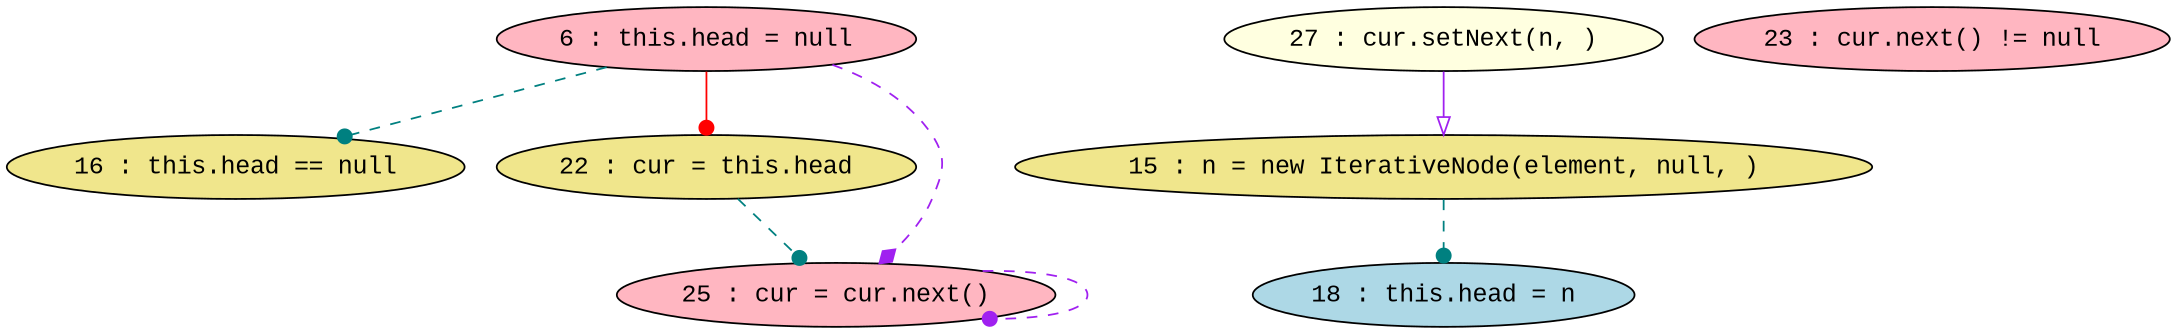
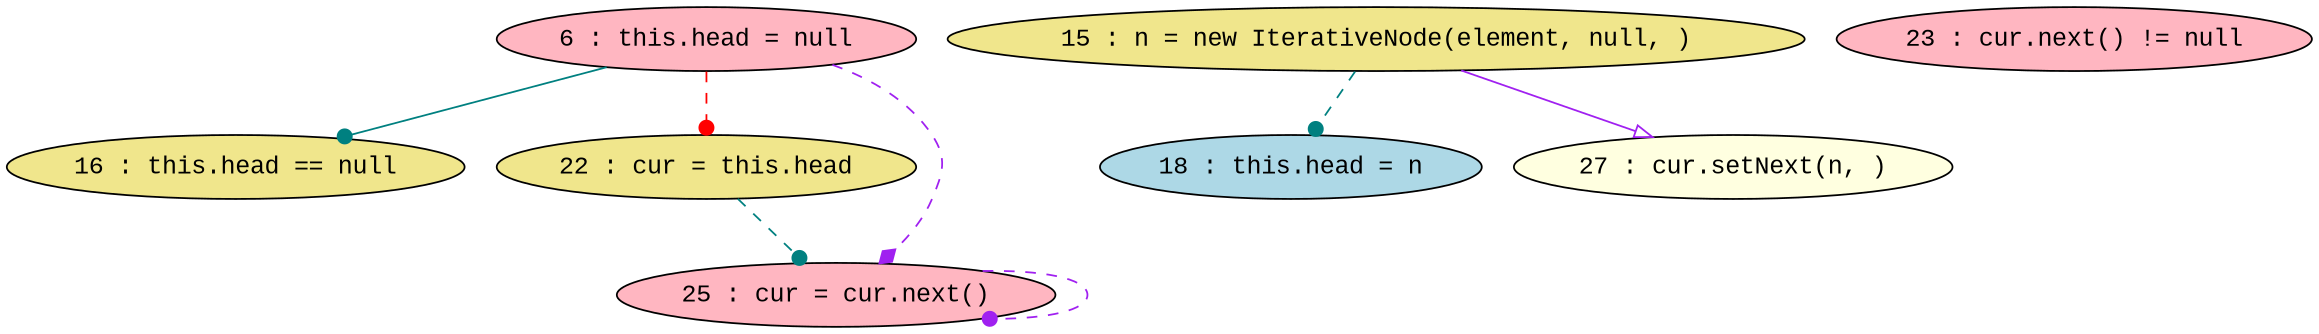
edge "27 : cur.setNext(n, )" -> "15 : n = new IterativeNode(element, null, )": reversed
edge "6 : this.head = null" -> "22 : cur = this.head": style solid -> dashed
edge "6 : this.head = null" -> "16 : this.head == null": style dashed -> solid
